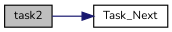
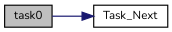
node "task2": label "task2" -> "task0"
